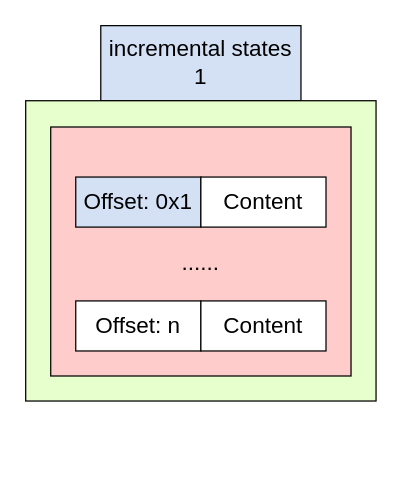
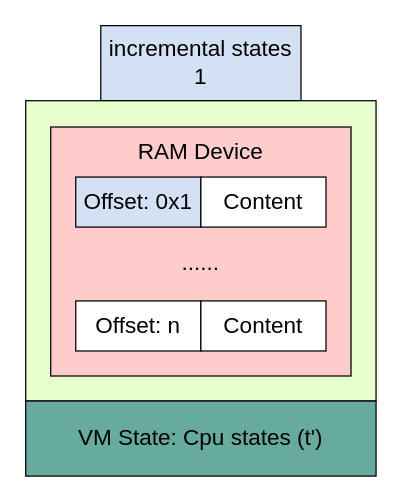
node "RAM Device": added
node "VM State: Cpu states (t')": added
